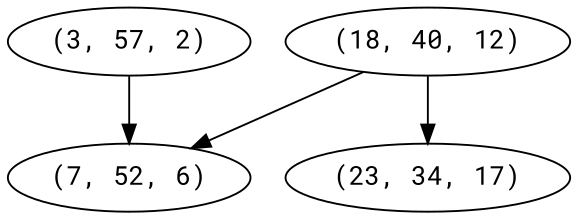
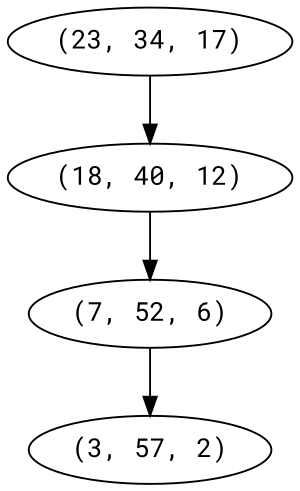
edge "(3, 57, 2)" -> "(7, 52, 6)": reversed
edge "(18, 40, 12)" -> "(23, 34, 17)": reversed
